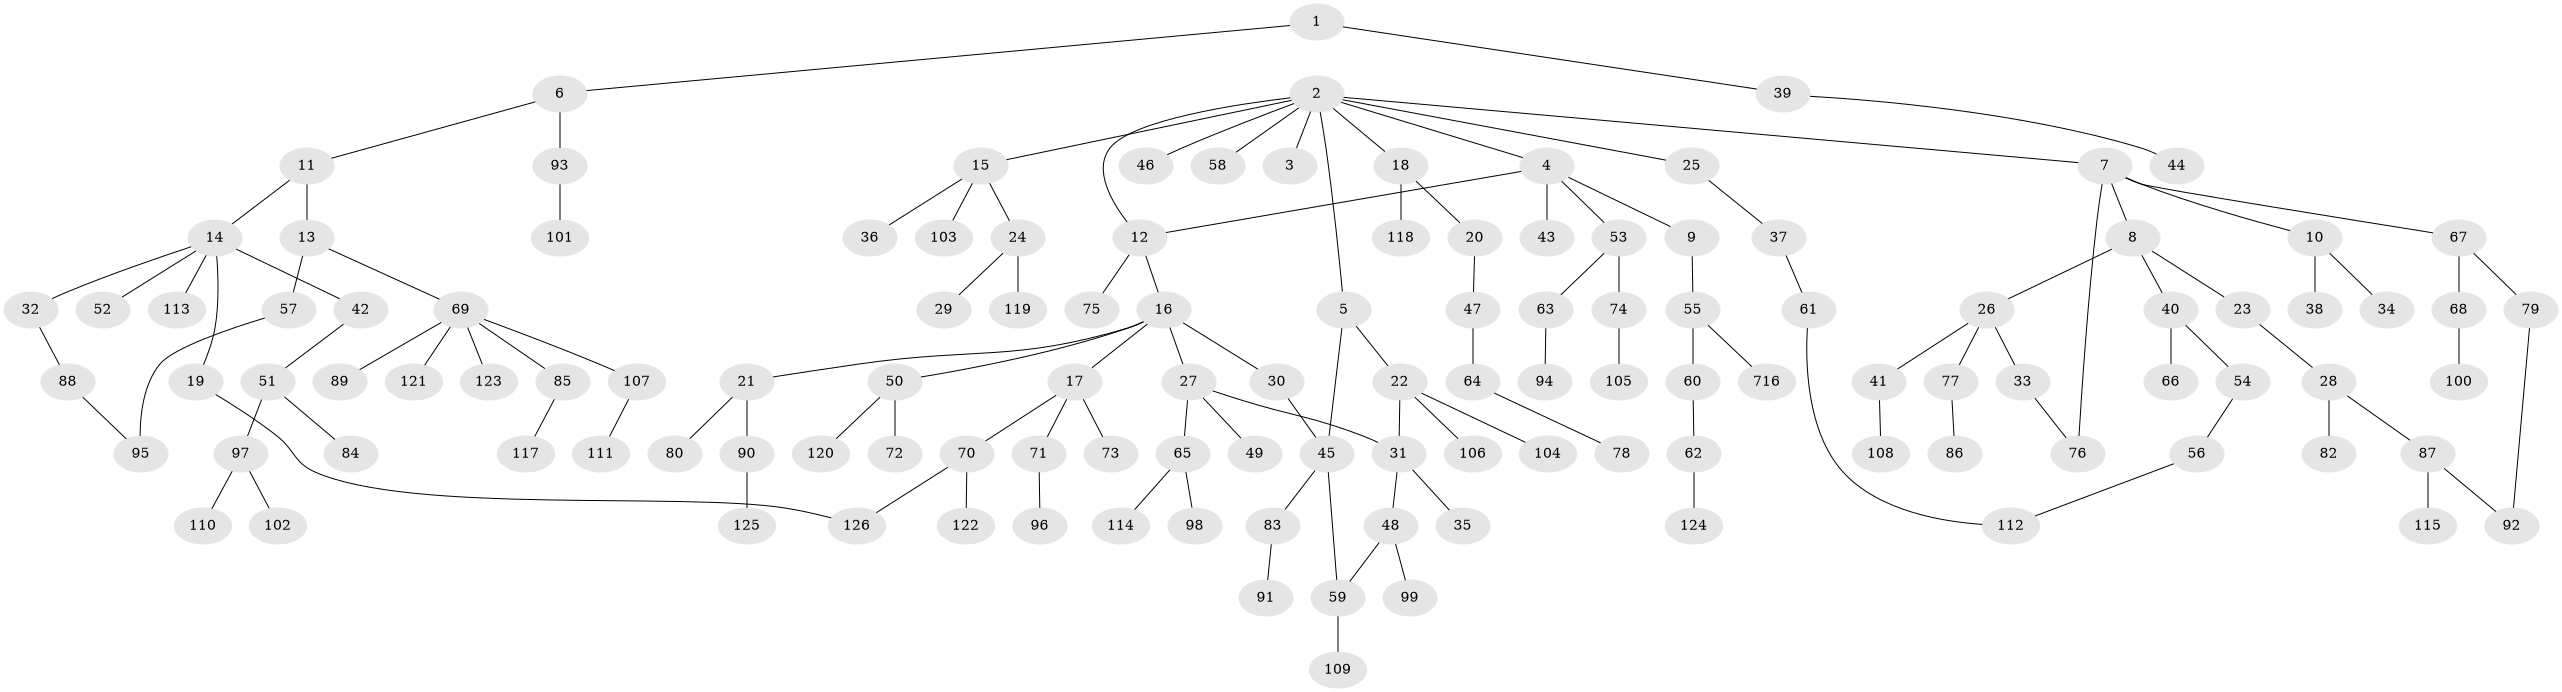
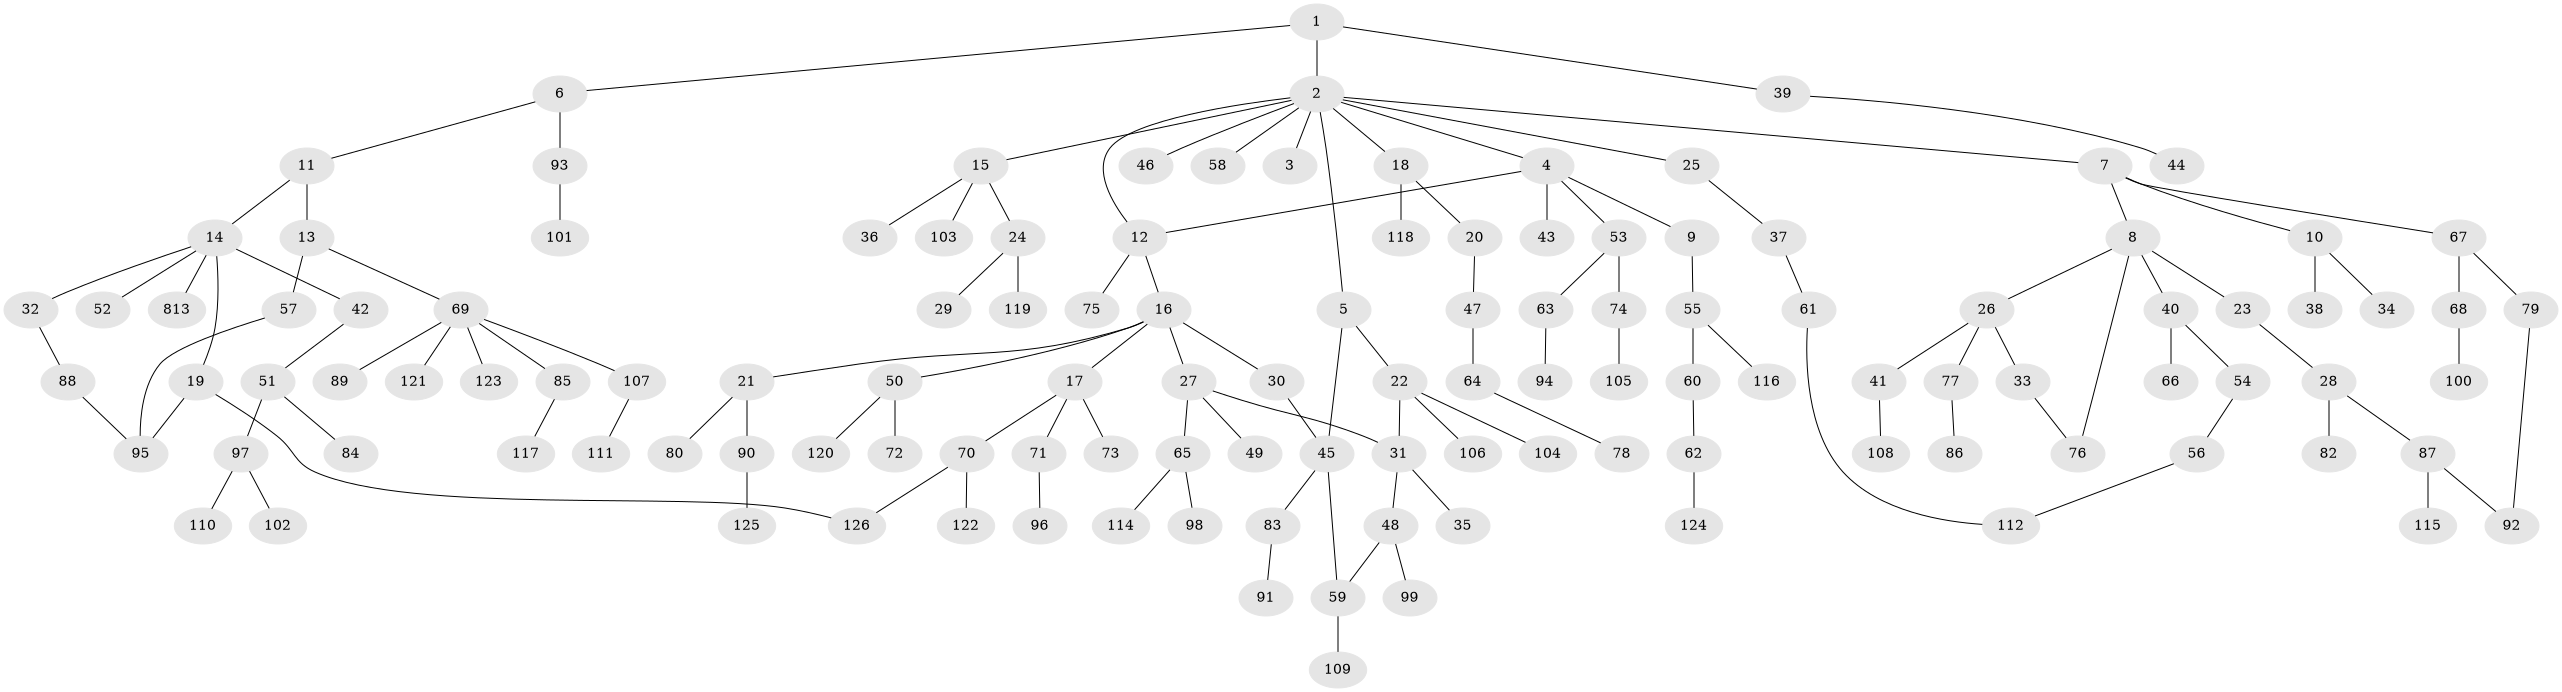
edge "1" -- "2": added
node "113": label "113" -> "813"
edge "7" -- "76": now "8" -- "76"
node "716": label "716" -> "116"
edge "19" -- "95": added
